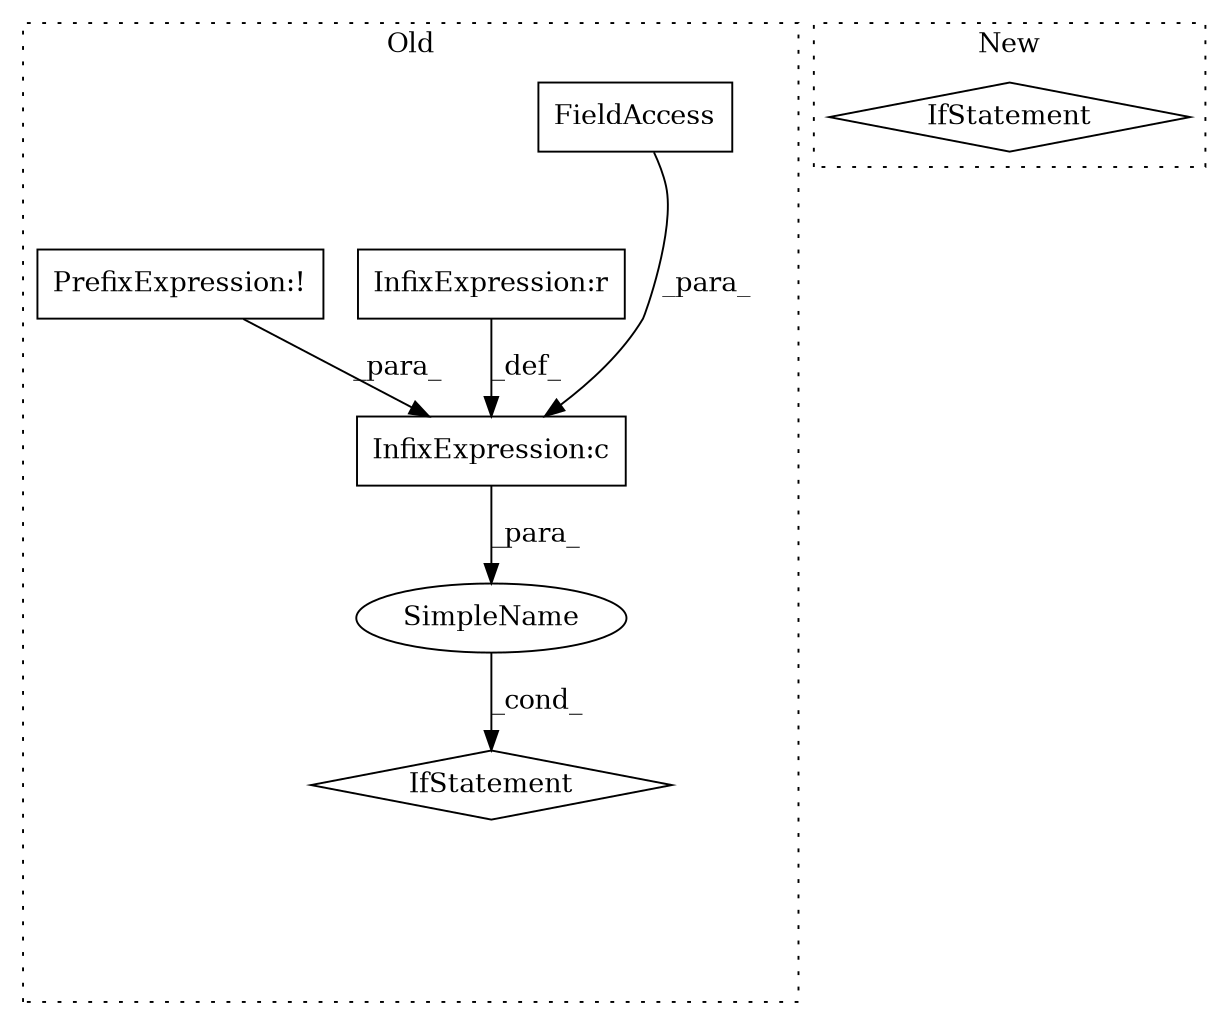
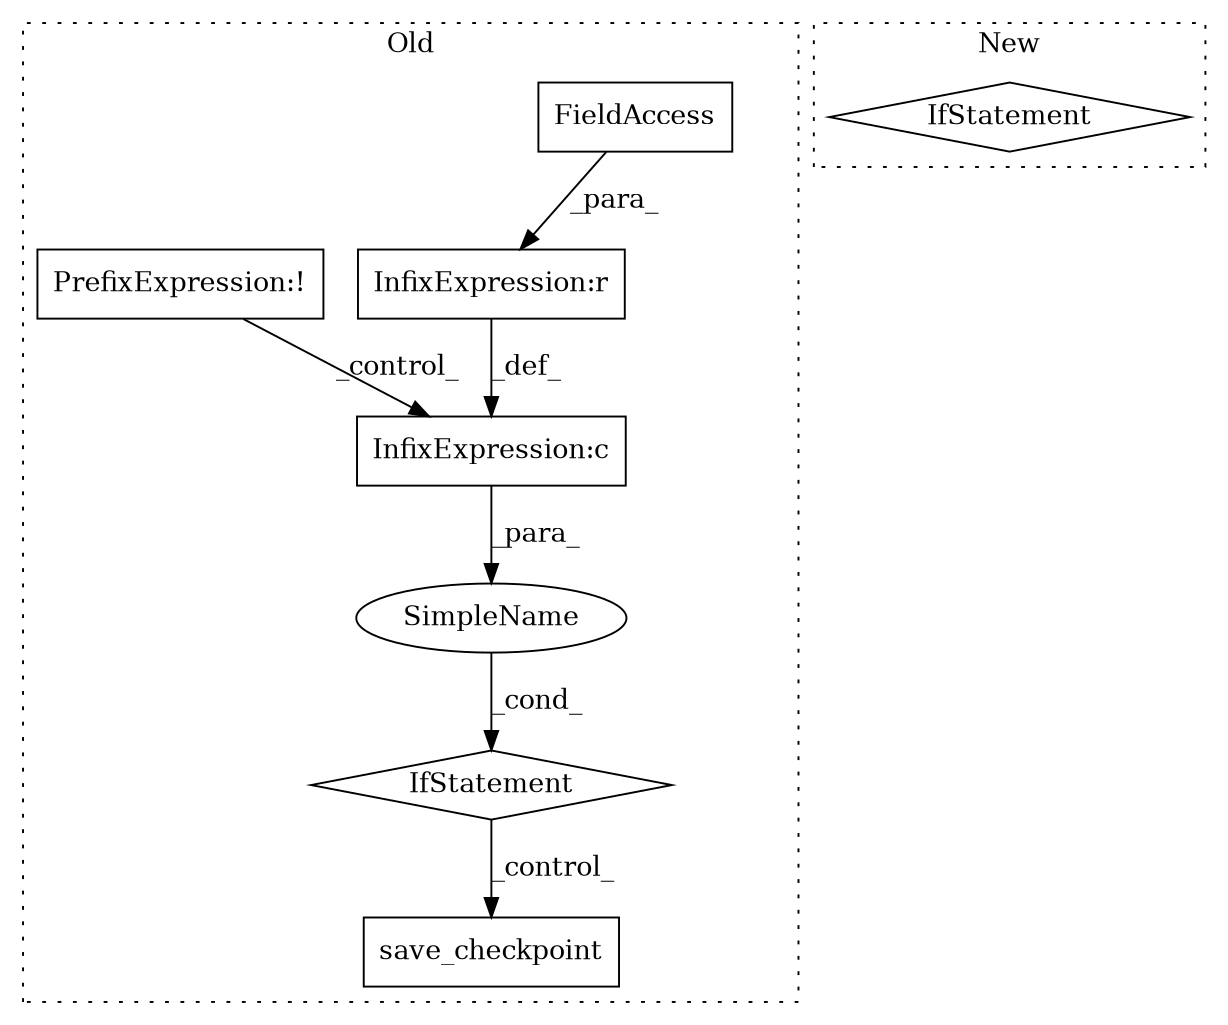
edge "FieldAccess" -> "InfixExpression:c": now "FieldAccess" -> "InfixExpression:r"
edge "PrefixExpression:!" -> "InfixExpression:c": label "_para_" -> "_control_"
node "save_checkpoint": added
